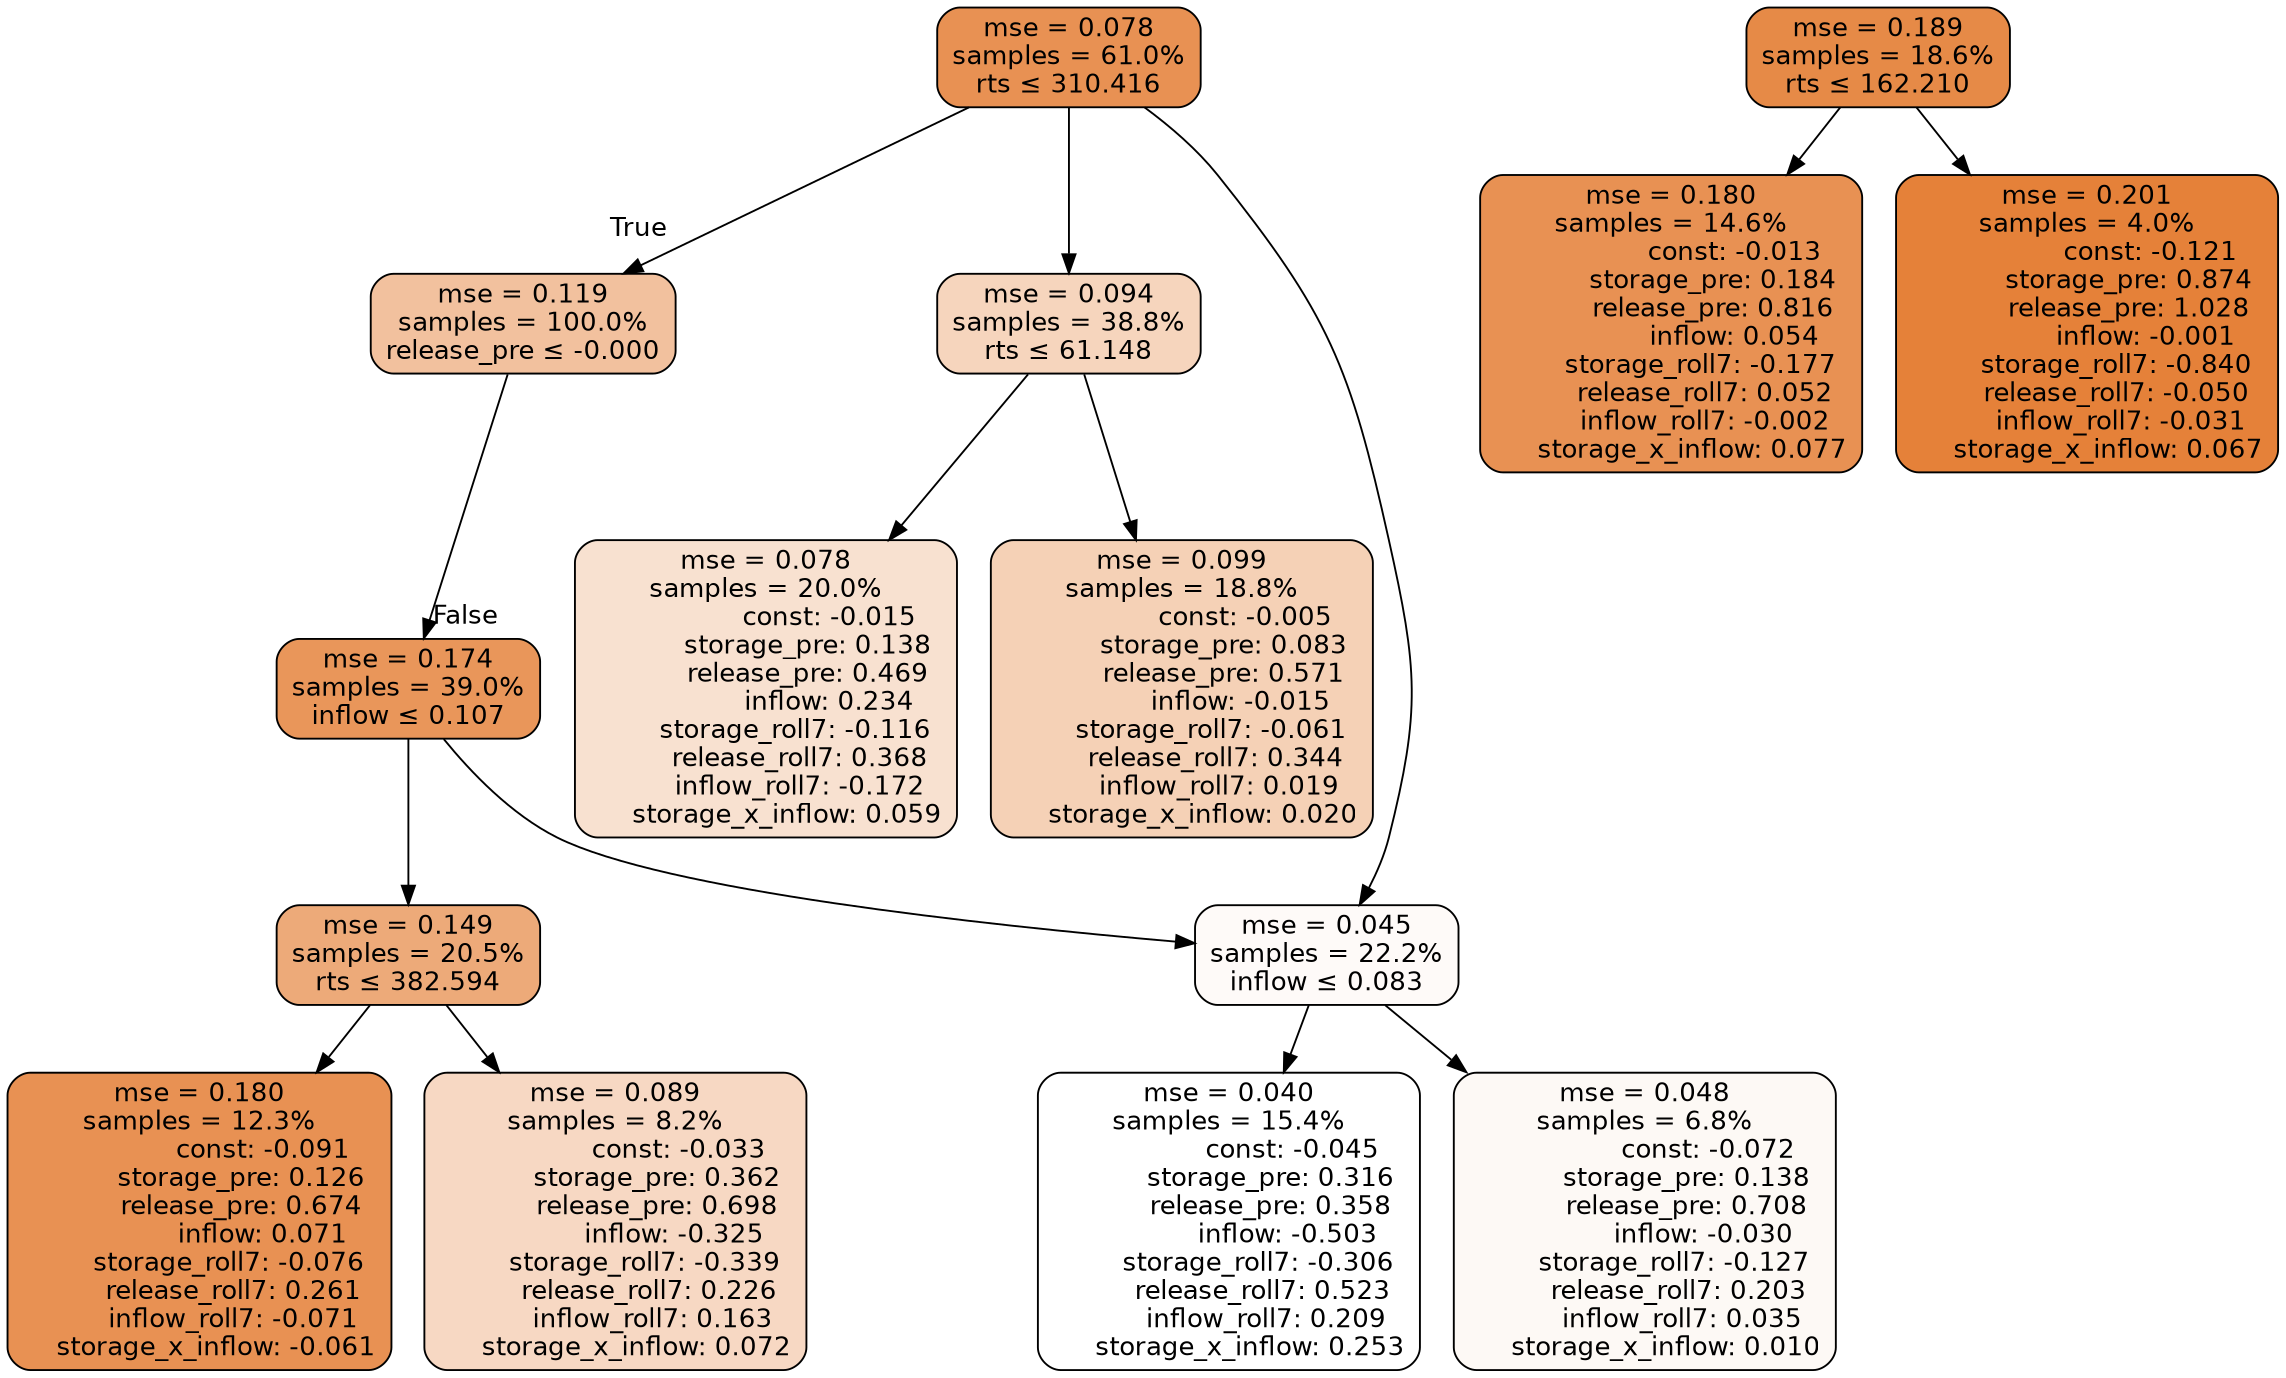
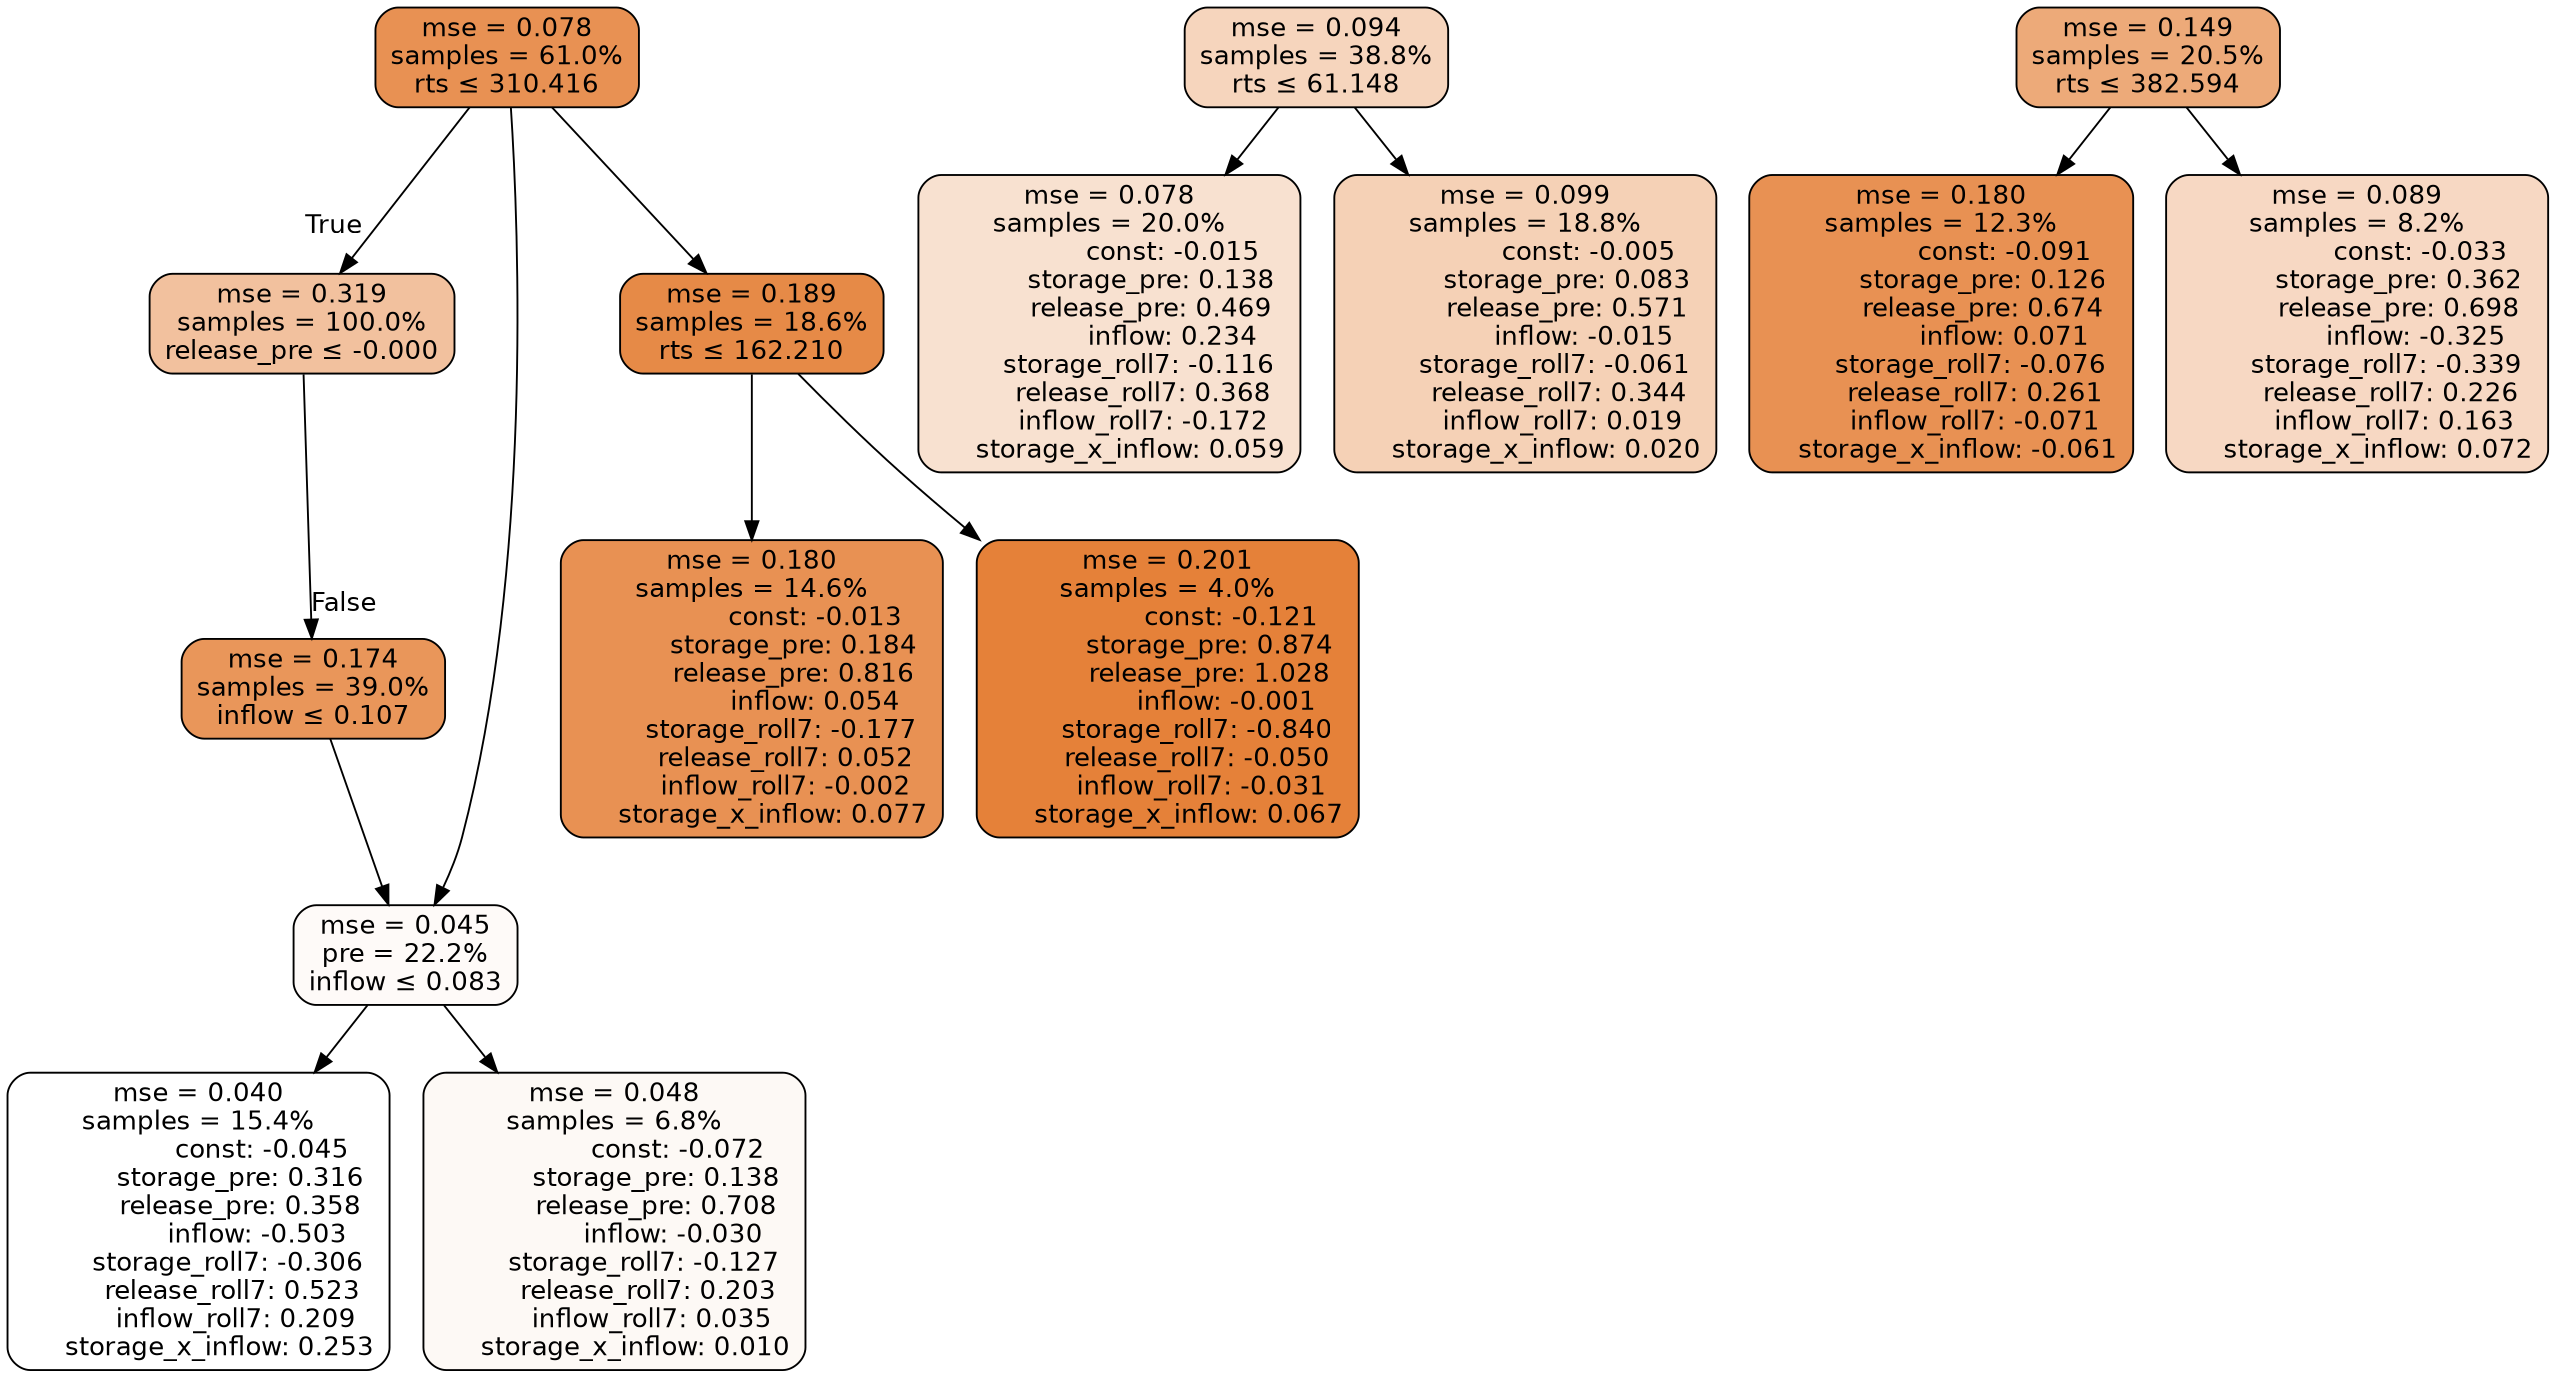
edge "mse = 0.078 samples = 61.0% rts ≤ 310.416" -> "mse = 0.094 samples = 38.8% rts ≤ 61.148": now "mse = 0.078 samples = 61.0% rts ≤ 310.416" -> "mse = 0.189 samples = 18.6% rts ≤ 162.210"
node "mse = 0.119 samples = 100.0% release_pre ≤ -0.000": label "mse = 0.119 samples = 100.0% release_pre ≤ -0.000" -> "mse = 0.319 samples = 100.0% release_pre ≤ -0.000"
edge "mse = 0.174 samples = 39.0% inflow ≤ 0.107" -> "mse = 0.149 samples = 20.5% rts ≤ 382.594": removed
node "mse = 0.045 samples = 22.2% inflow ≤ 0.083": label "mse = 0.045 samples = 22.2% inflow ≤ 0.083" -> "mse = 0.045 pre = 22.2% inflow ≤ 0.083"
